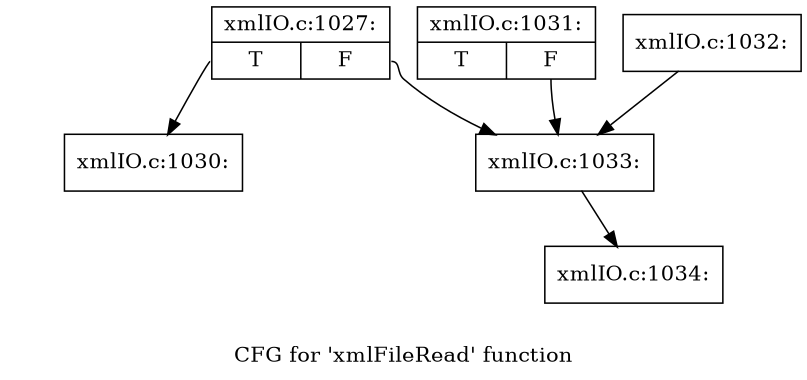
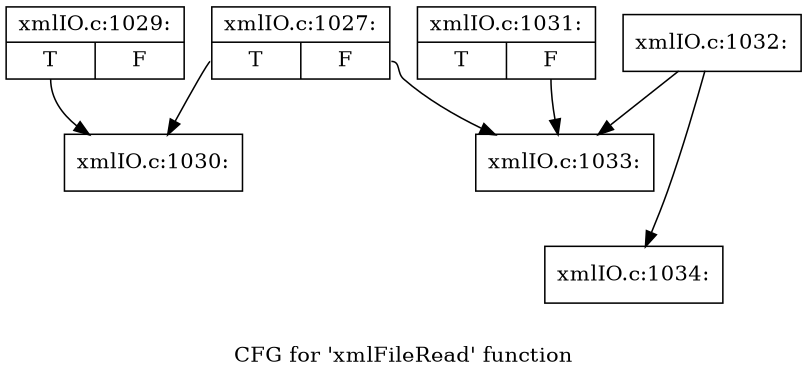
node "xmlIO.c:1029:": added
edge "xmlIO.c:1033:" -> "xmlIO.c:1034:": now "xmlIO.c:1032:" -> "xmlIO.c:1034:"
